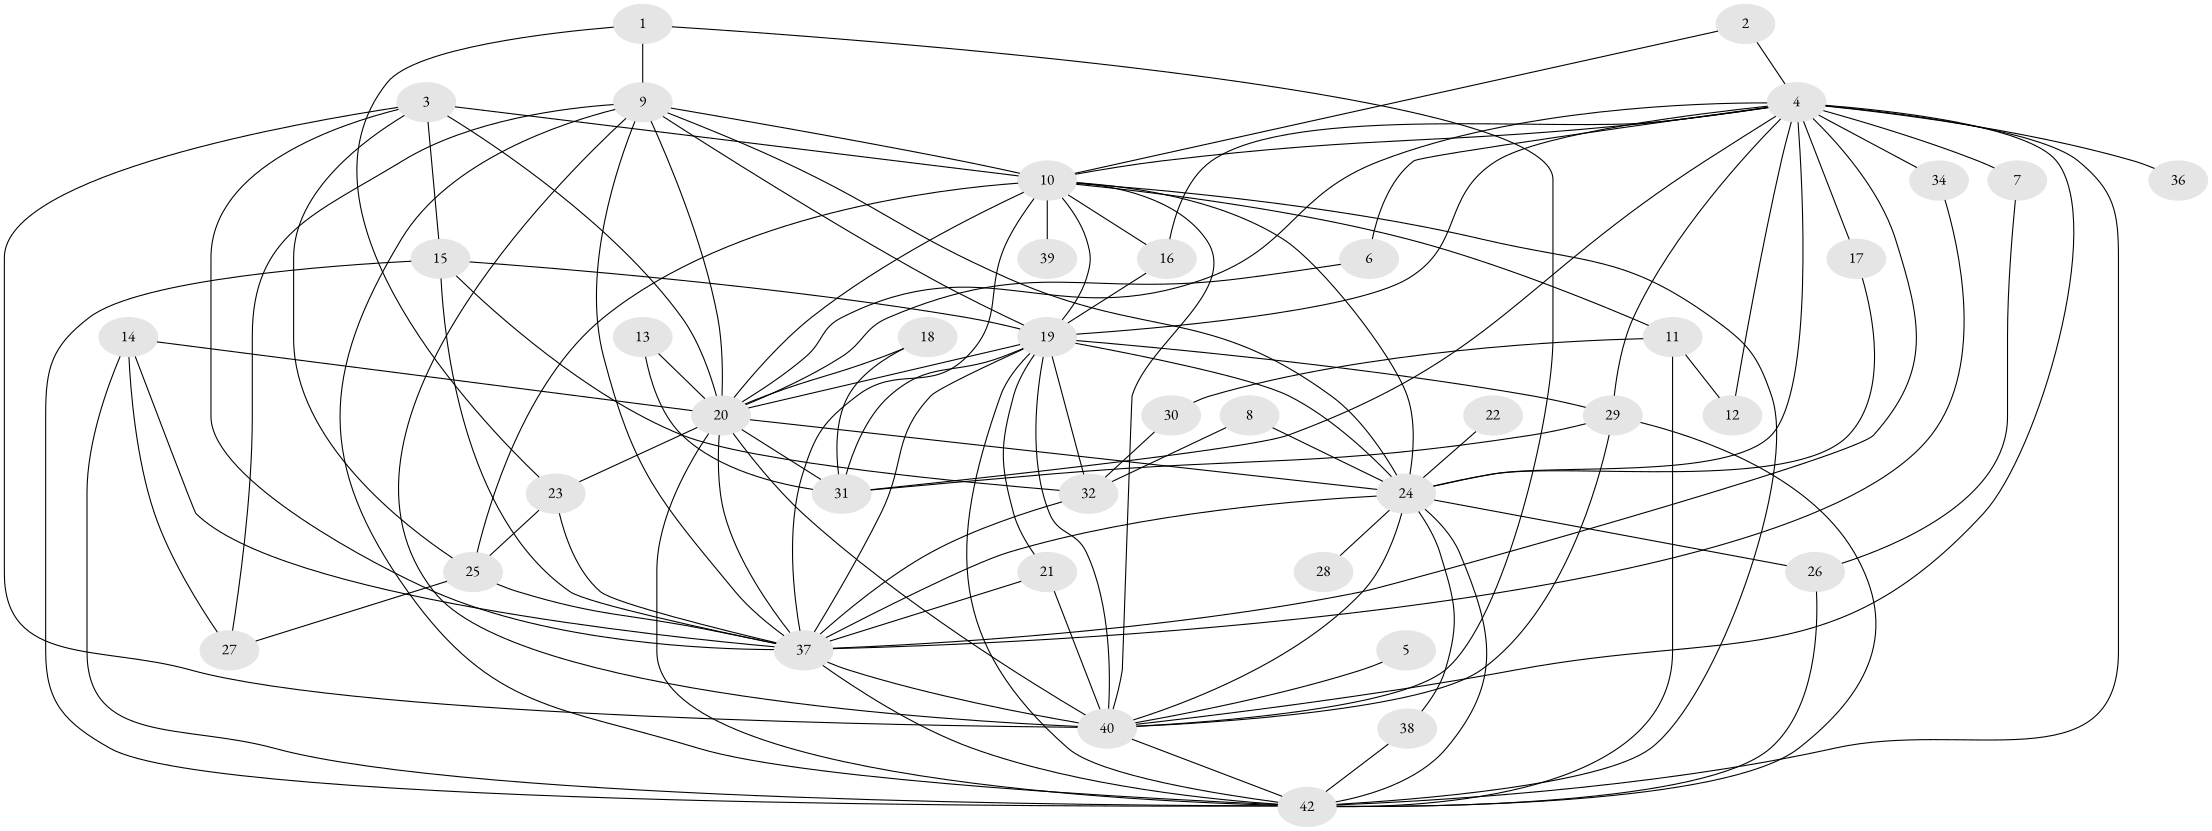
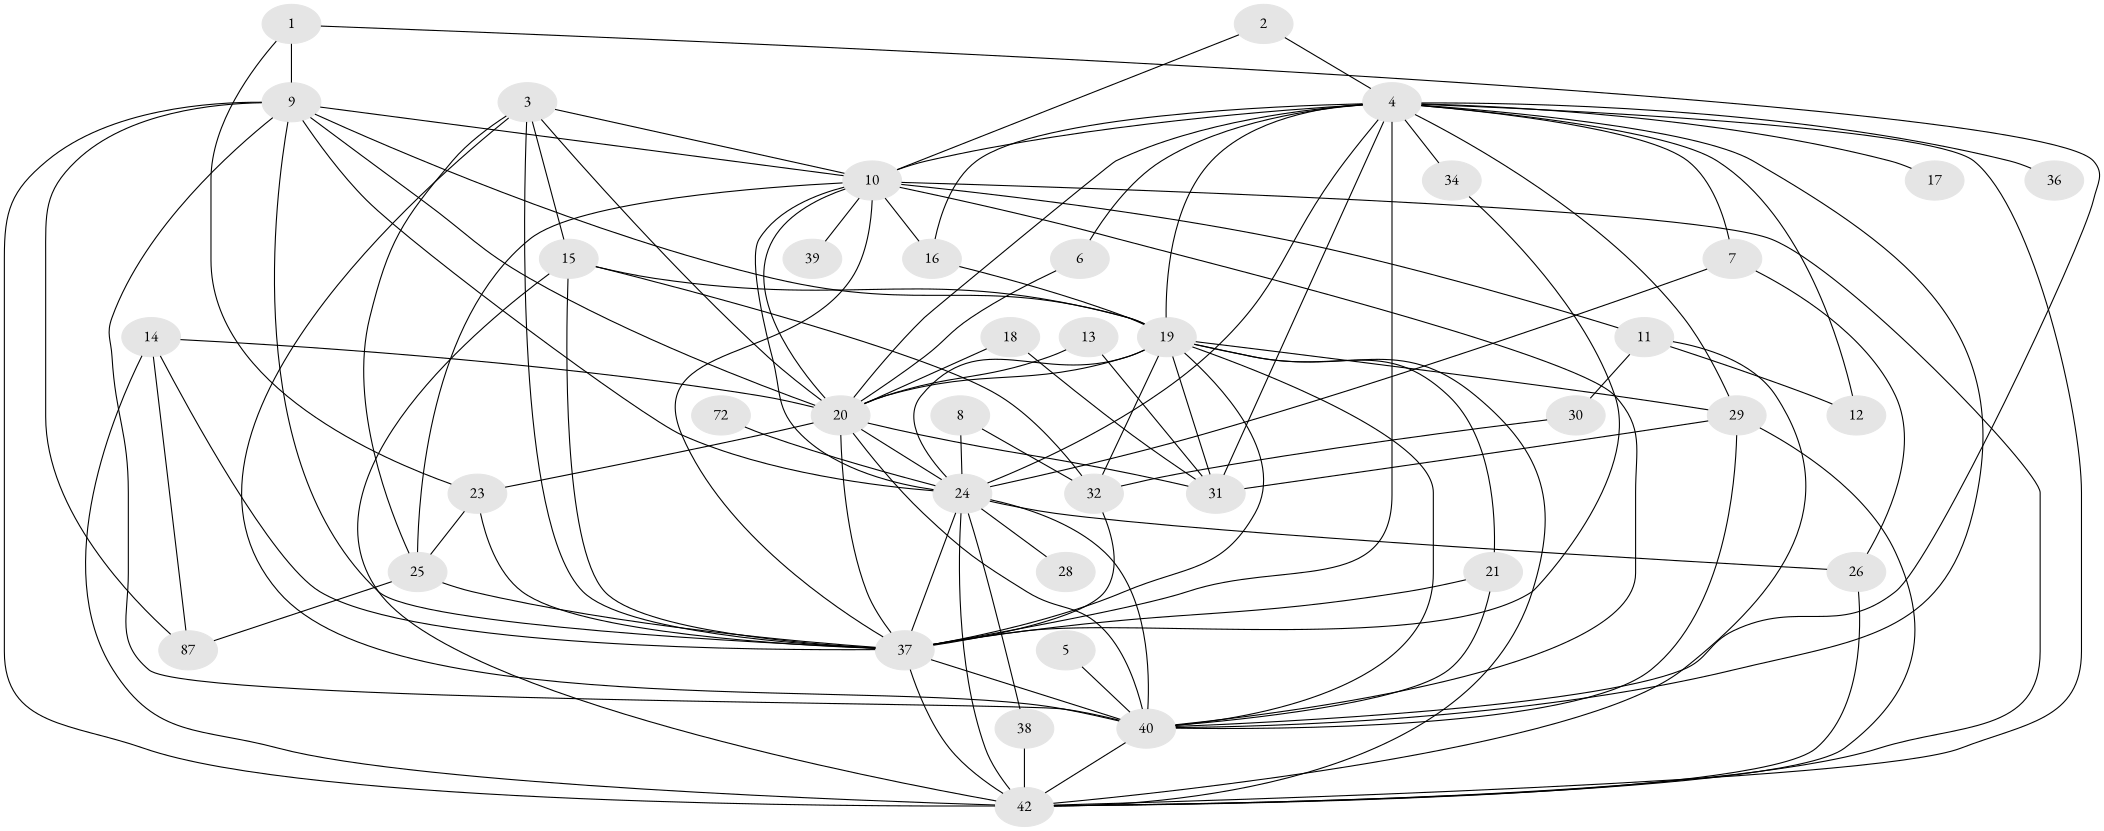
edge "10" -- "19": removed
node "22": label "22" -> "72"
edge "17" -- "24": now "7" -- "24"
node "27": label "27" -> "87"
edge "20" -- "42": removed
